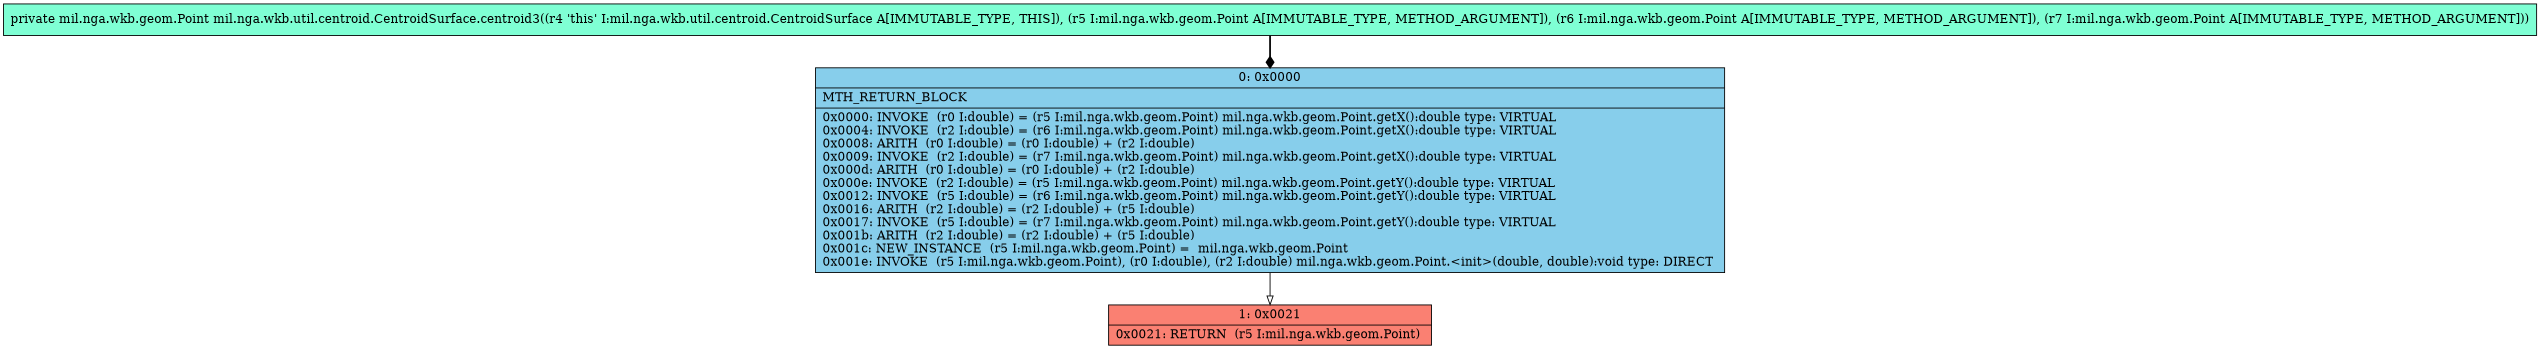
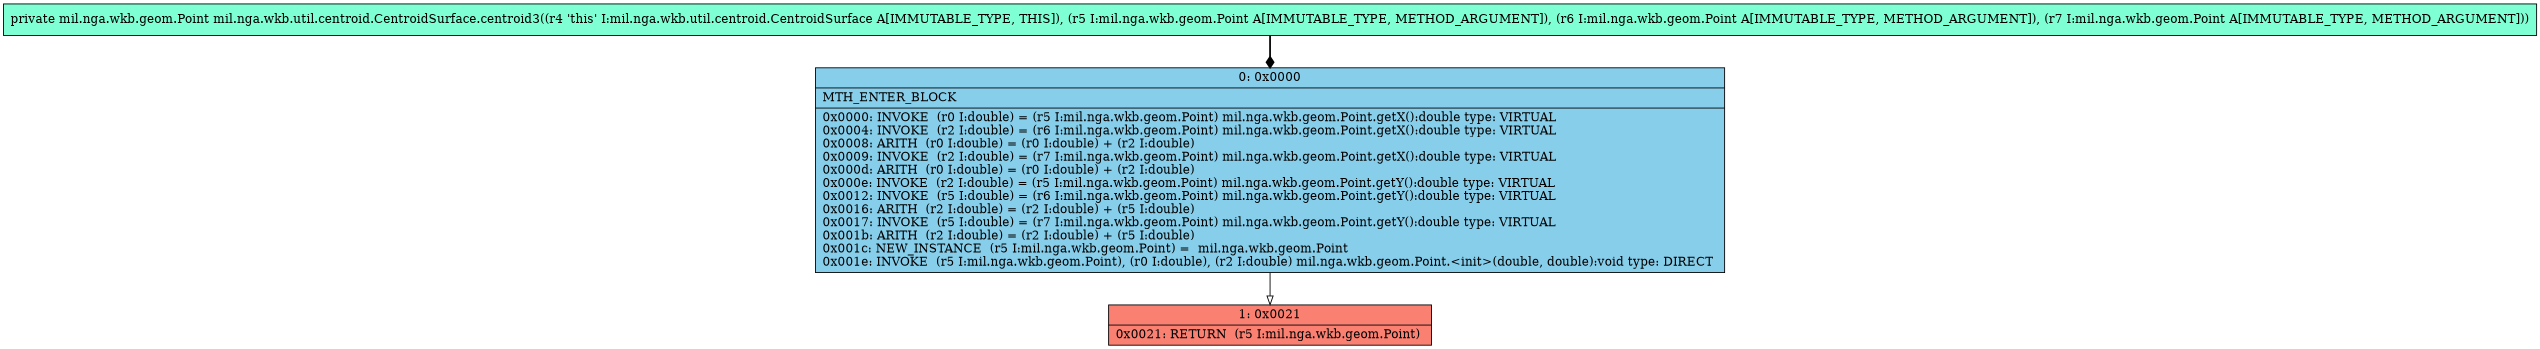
node "0: 0x0000": text "MTH_RETURN_BLOCK" -> "MTH_ENTER_BLOCK"
